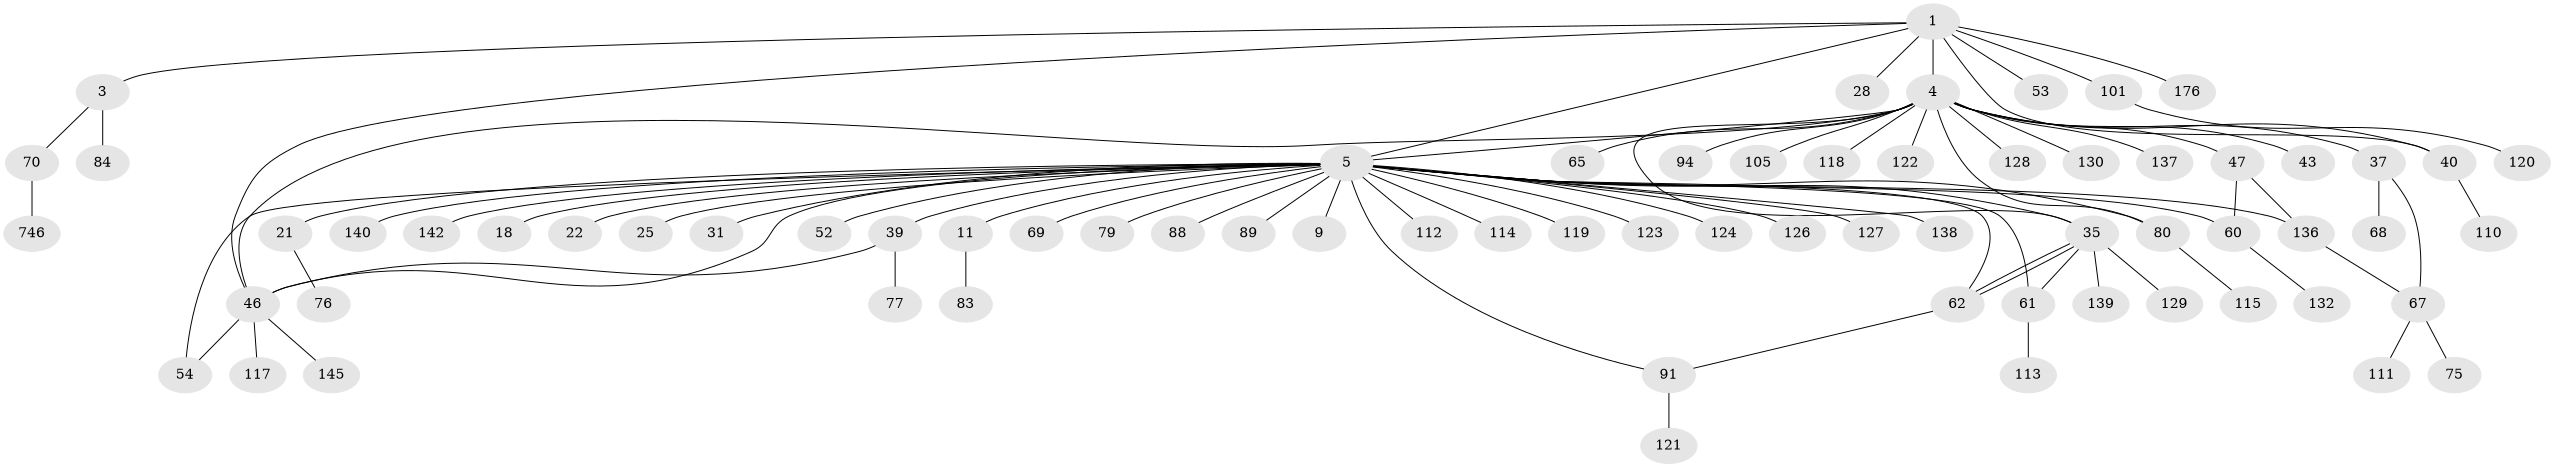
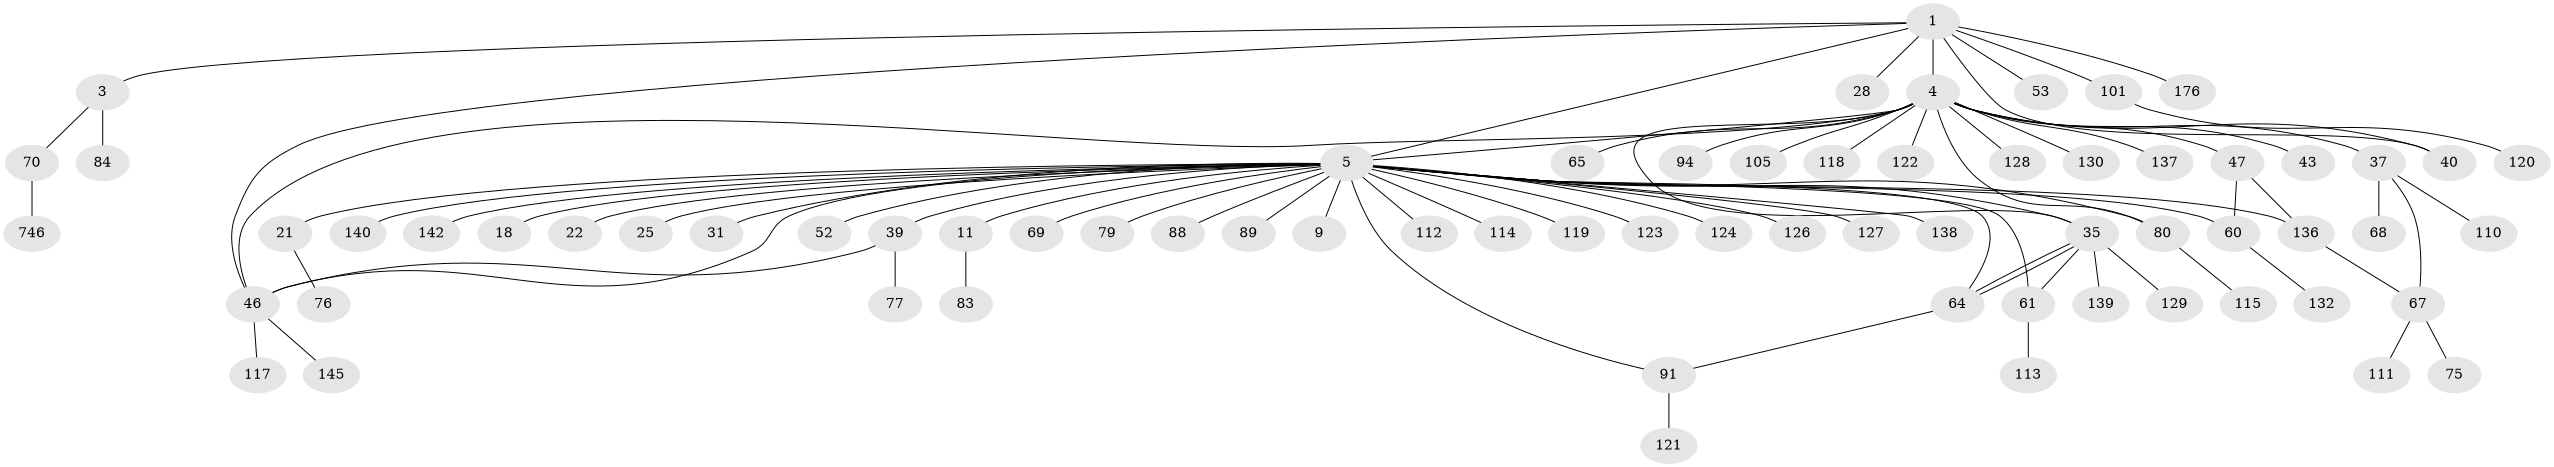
edge "40" -- "110": now "37" -- "110"
node "62": label "62" -> "64"
node "54": removed
